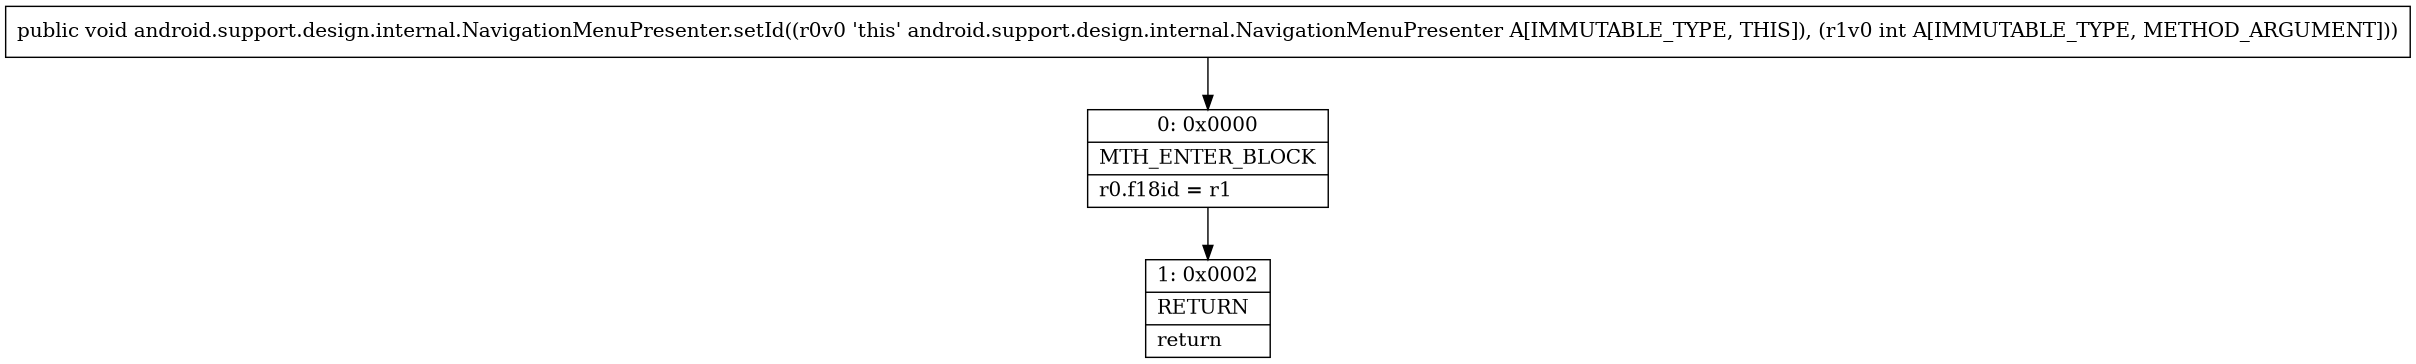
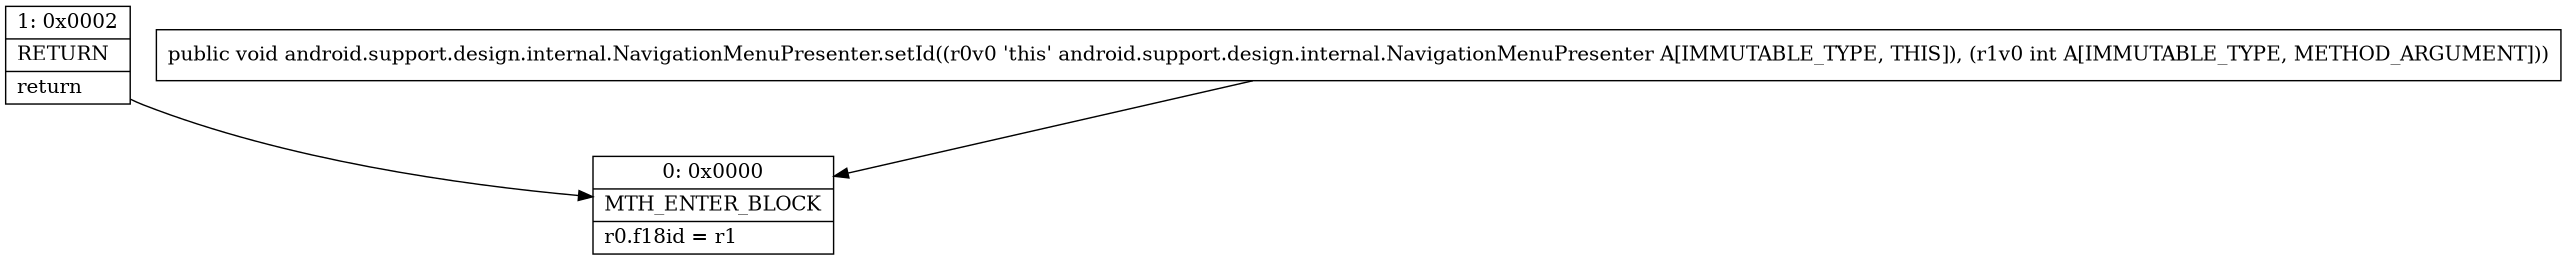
edge "0: 0x0000" -> "1: 0x0002": reversed
